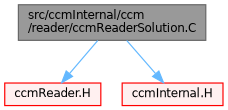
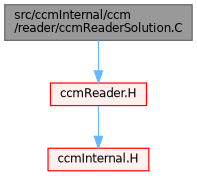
edge "src/ccmInternal/ccm /reader/ccmReaderSolution.C" -> "ccmInternal.H": now "ccmReader.H" -> "ccmInternal.H"
